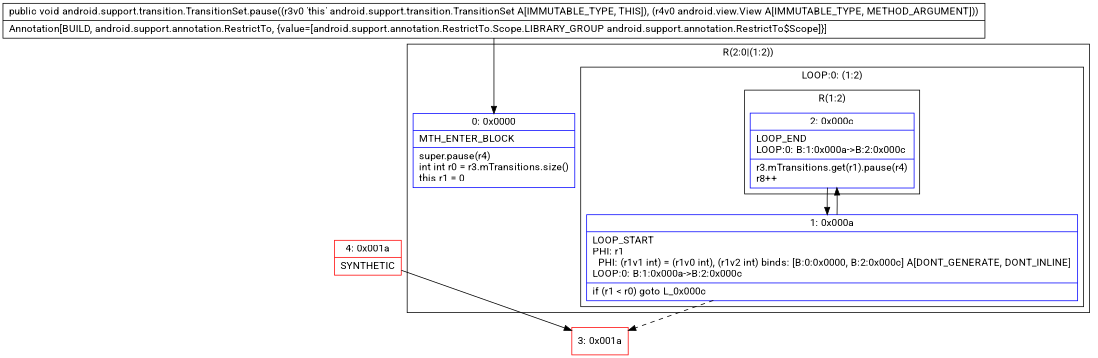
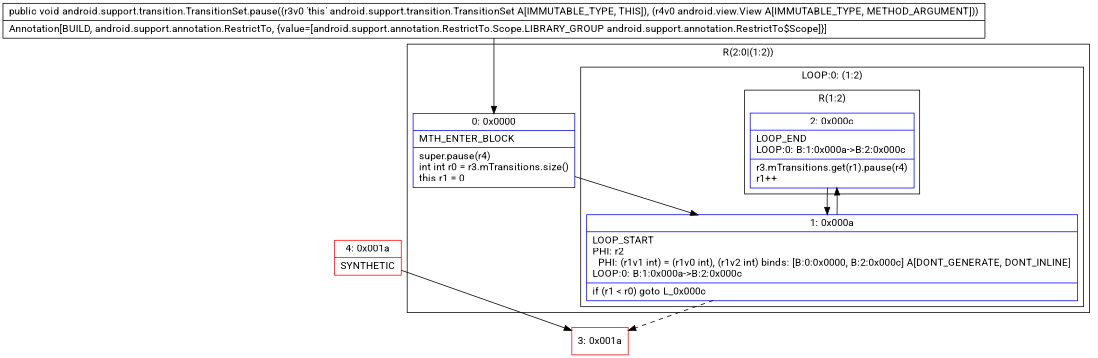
node "2: 0x000c": text "r8++" -> "r1++"
edge "0: 0x0000" -> "1: 0x000a": added
node "1: 0x000a": text "PHI: r1" -> "PHI: r2"
